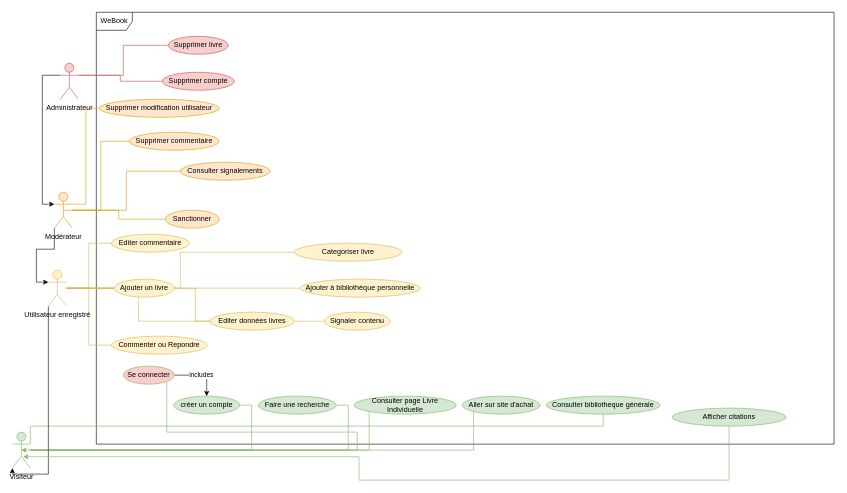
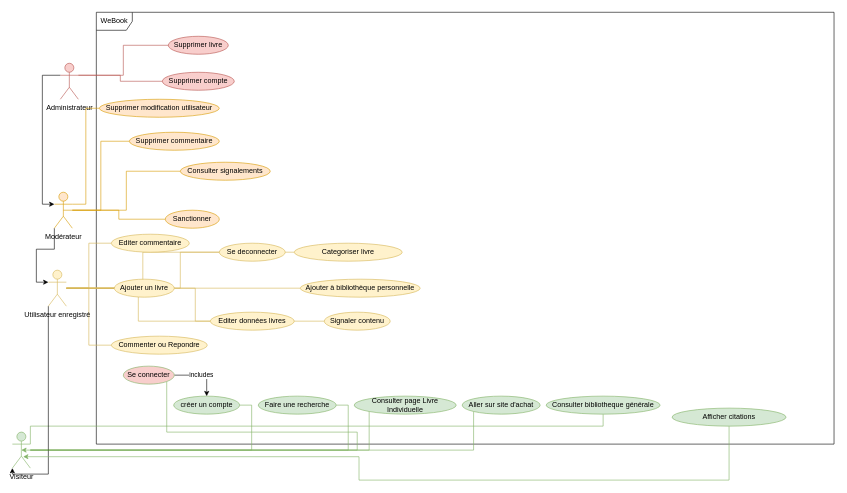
edge "Se deconnecter" -- "Utilisateur enregistré": added
node "Se deconnecter": added
